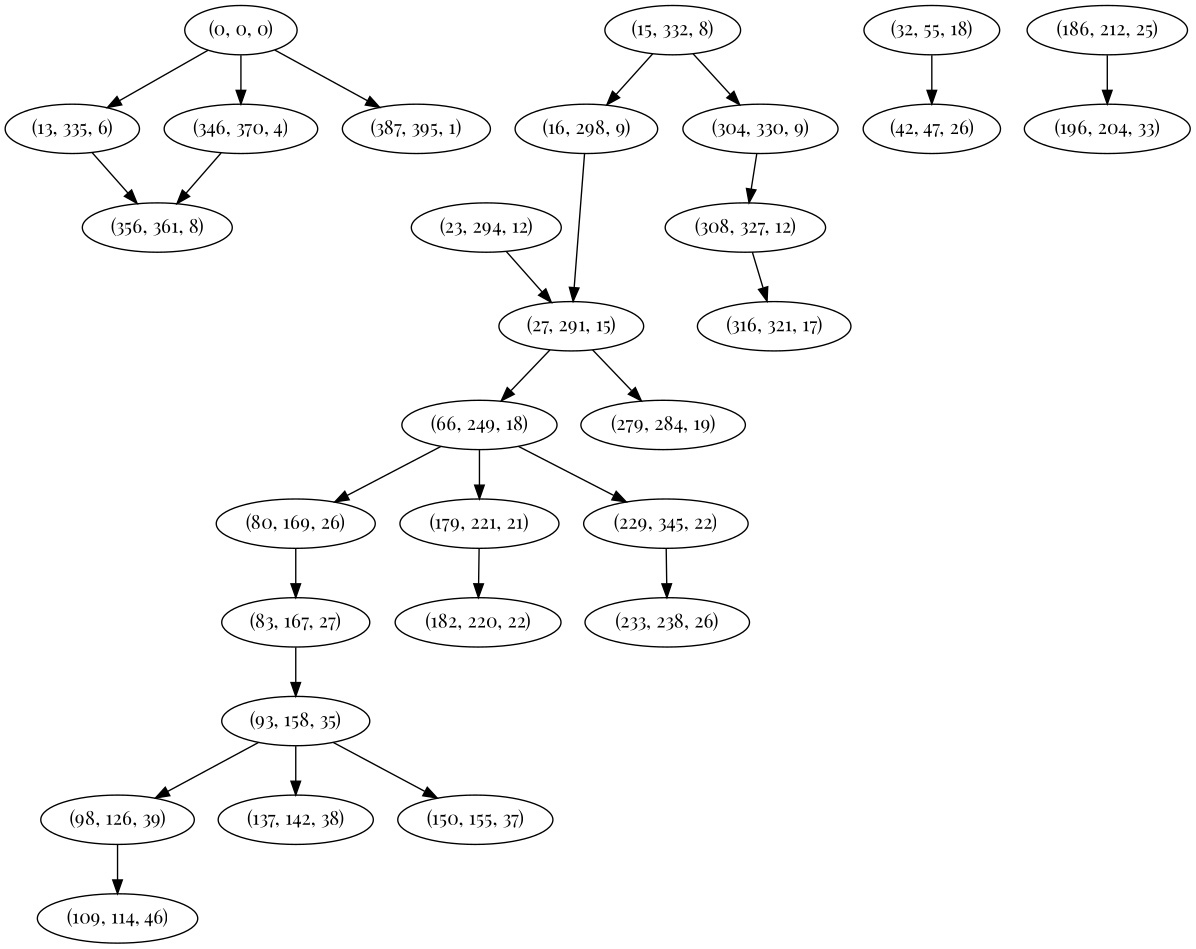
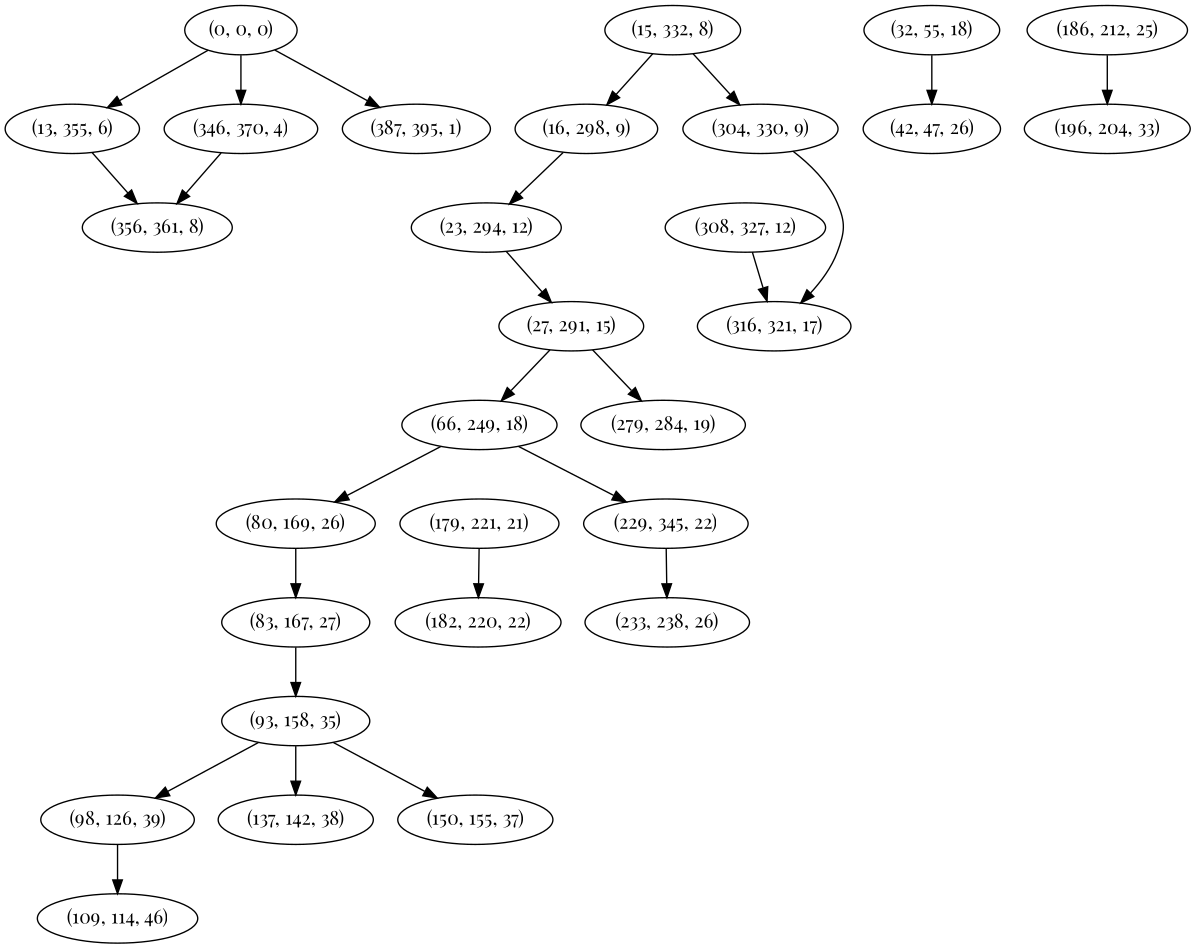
node "(13, 335, 6)": label "(13, 335, 6)" -> "(13, 355, 6)"
edge "(304, 330, 9)" -> "(308, 327, 12)": now "(304, 330, 9)" -> "(316, 321, 17)"
edge "(16, 298, 9)" -> "(27, 291, 15)": now "(16, 298, 9)" -> "(23, 294, 12)"
edge "(66, 249, 18)" -> "(179, 221, 21)": removed
